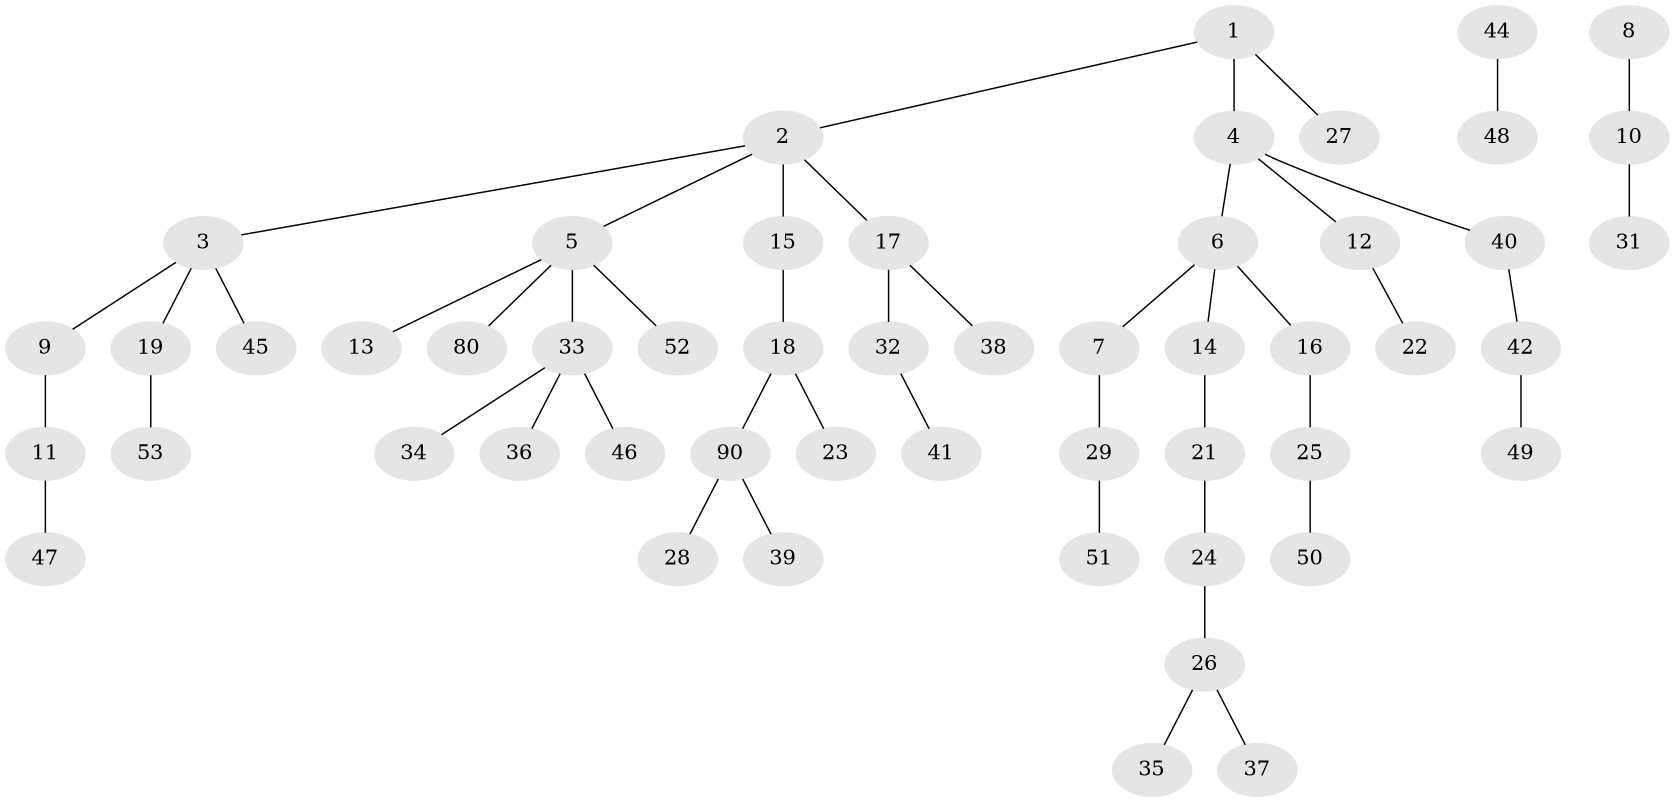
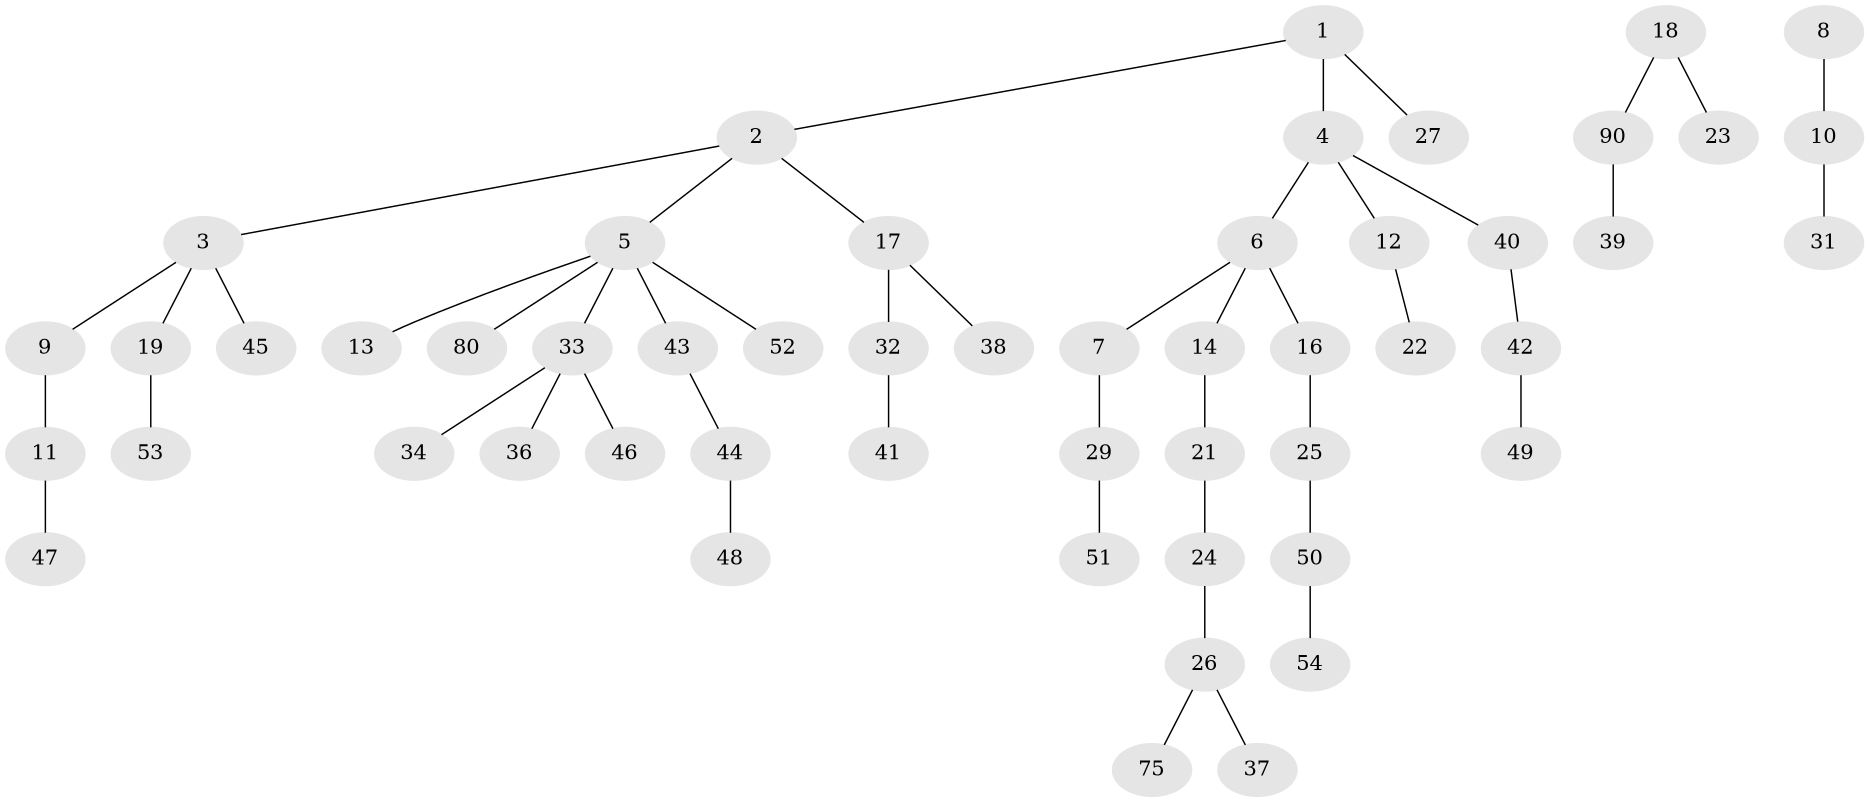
node "15": removed
node "43": added
node "28": removed
node "54": added
node "35": label "35" -> "75"
